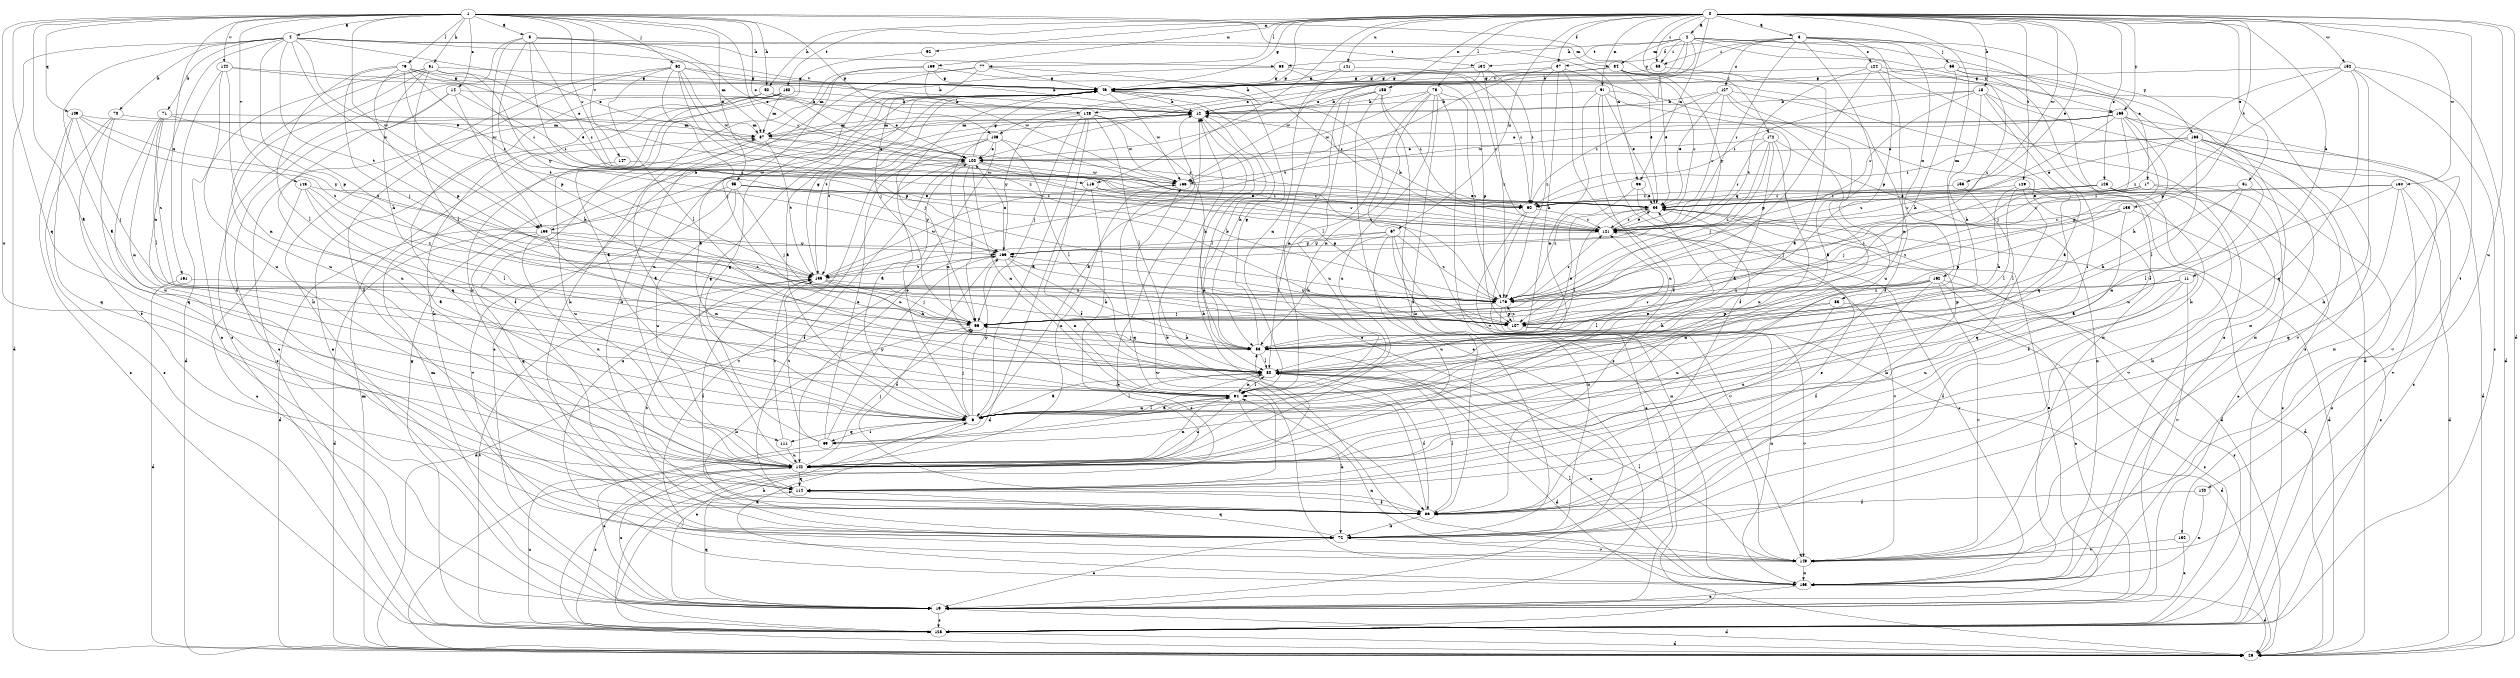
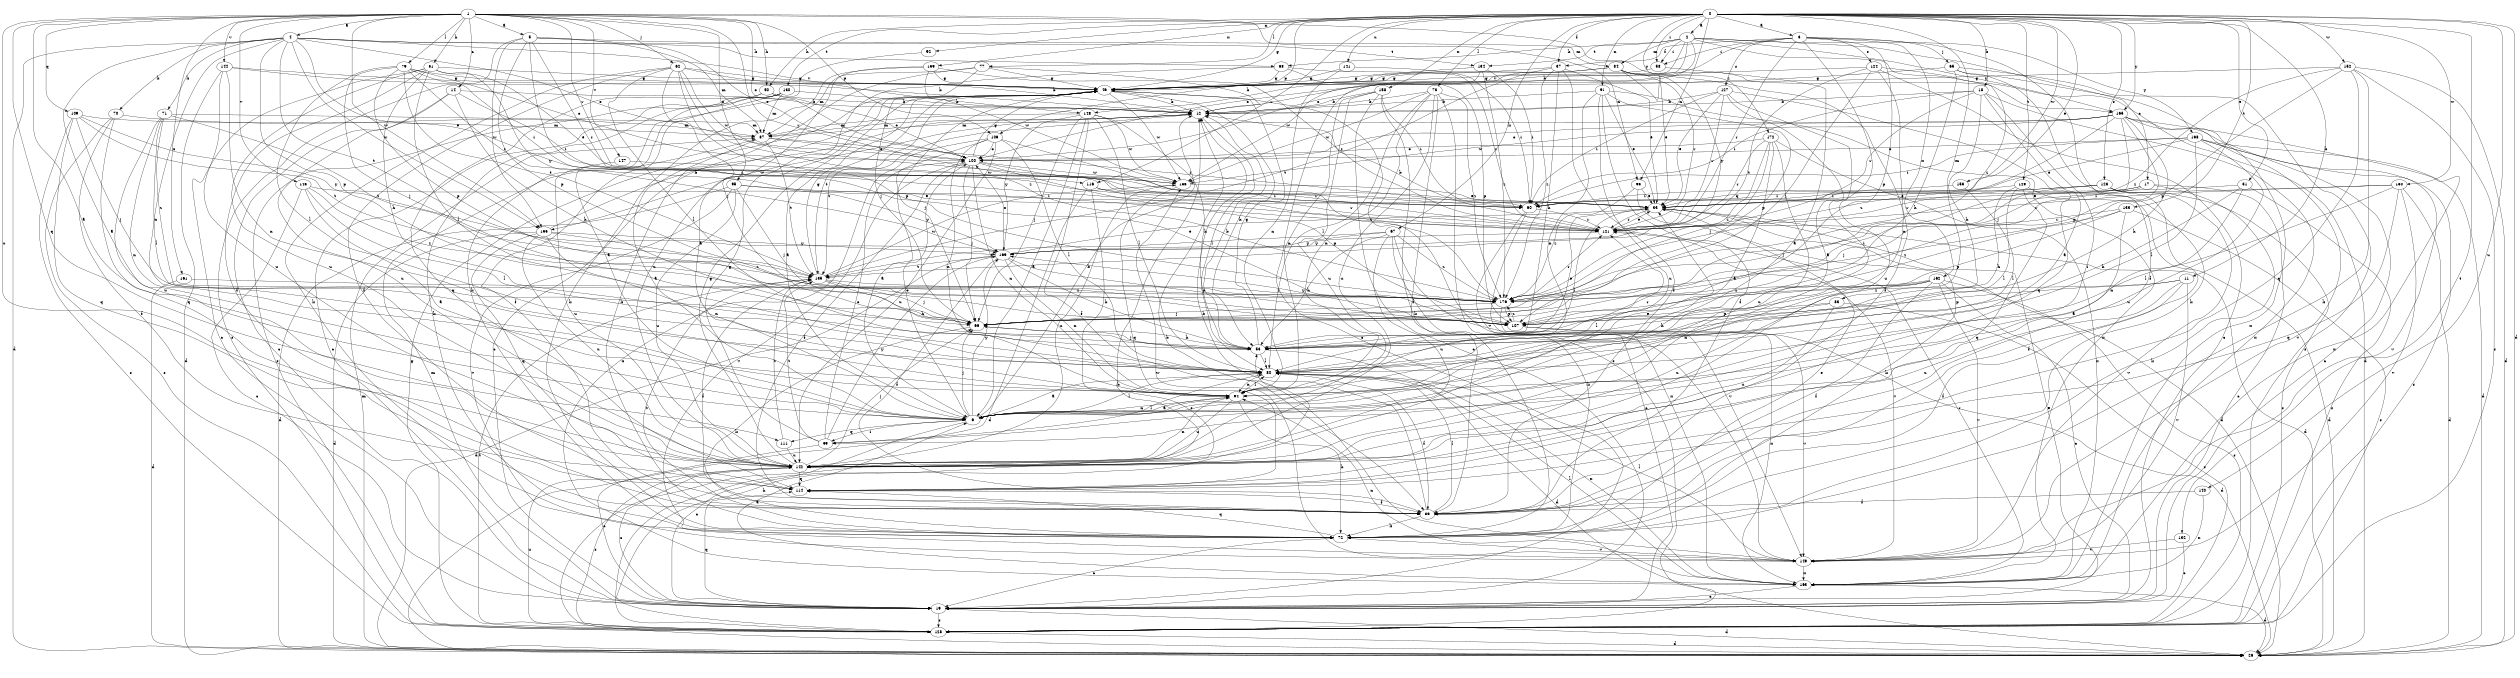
edge "95" -> "33": now "169" -> "33"
edge "165" -> "19": added, label "c"
